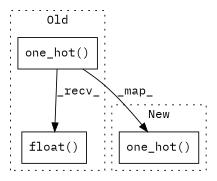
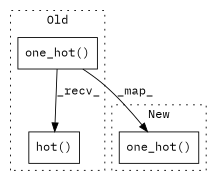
node "float()": label "float()" -> "hot()"
